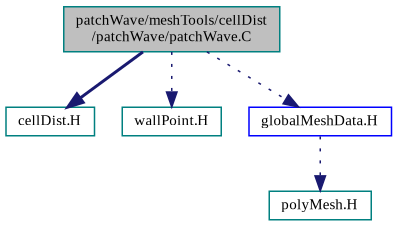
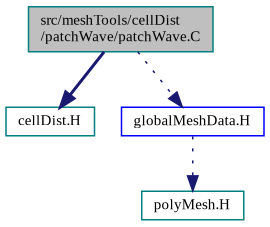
node "patchWave/meshTools/cellDist /patchWave/patchWave.C": label "patchWave/meshTools/cellDist /patchWave/patchWave.C" -> "src/meshTools/cellDist /patchWave/patchWave.C"
node "wallPoint.H": removed
